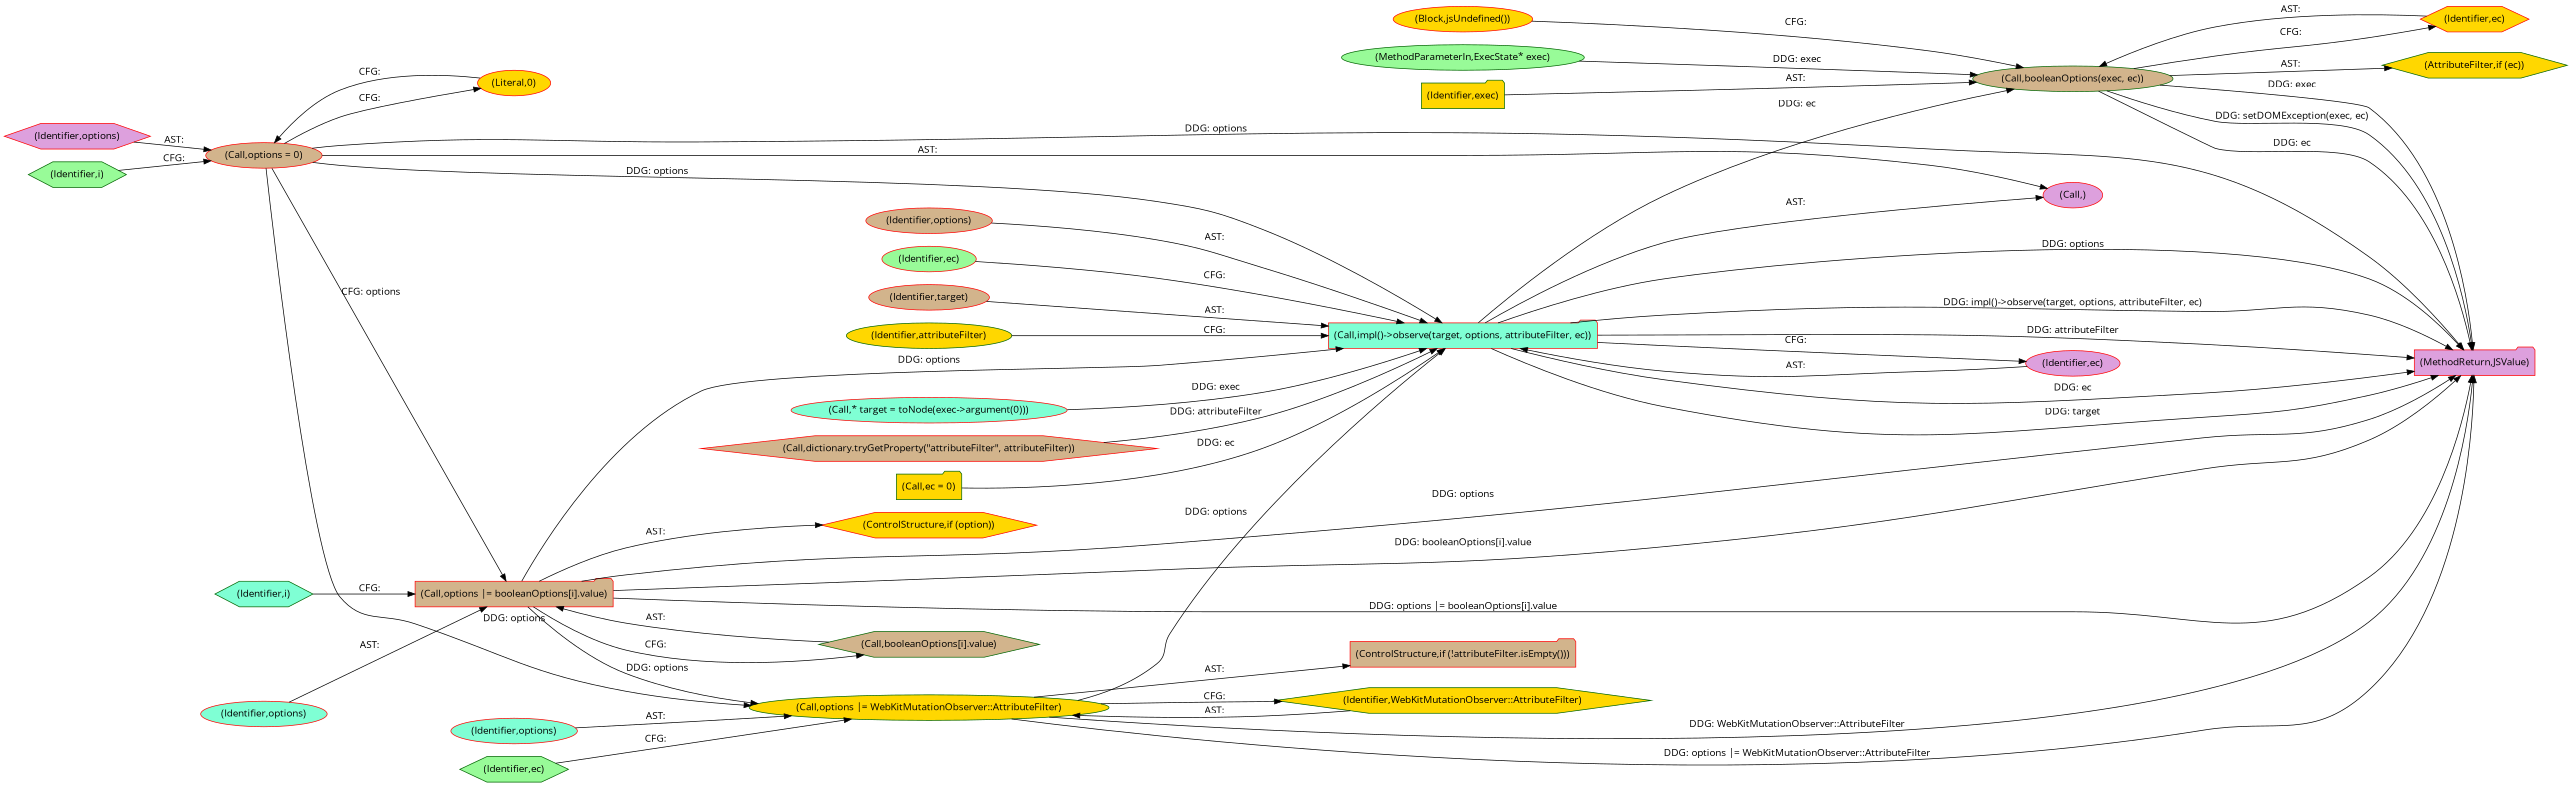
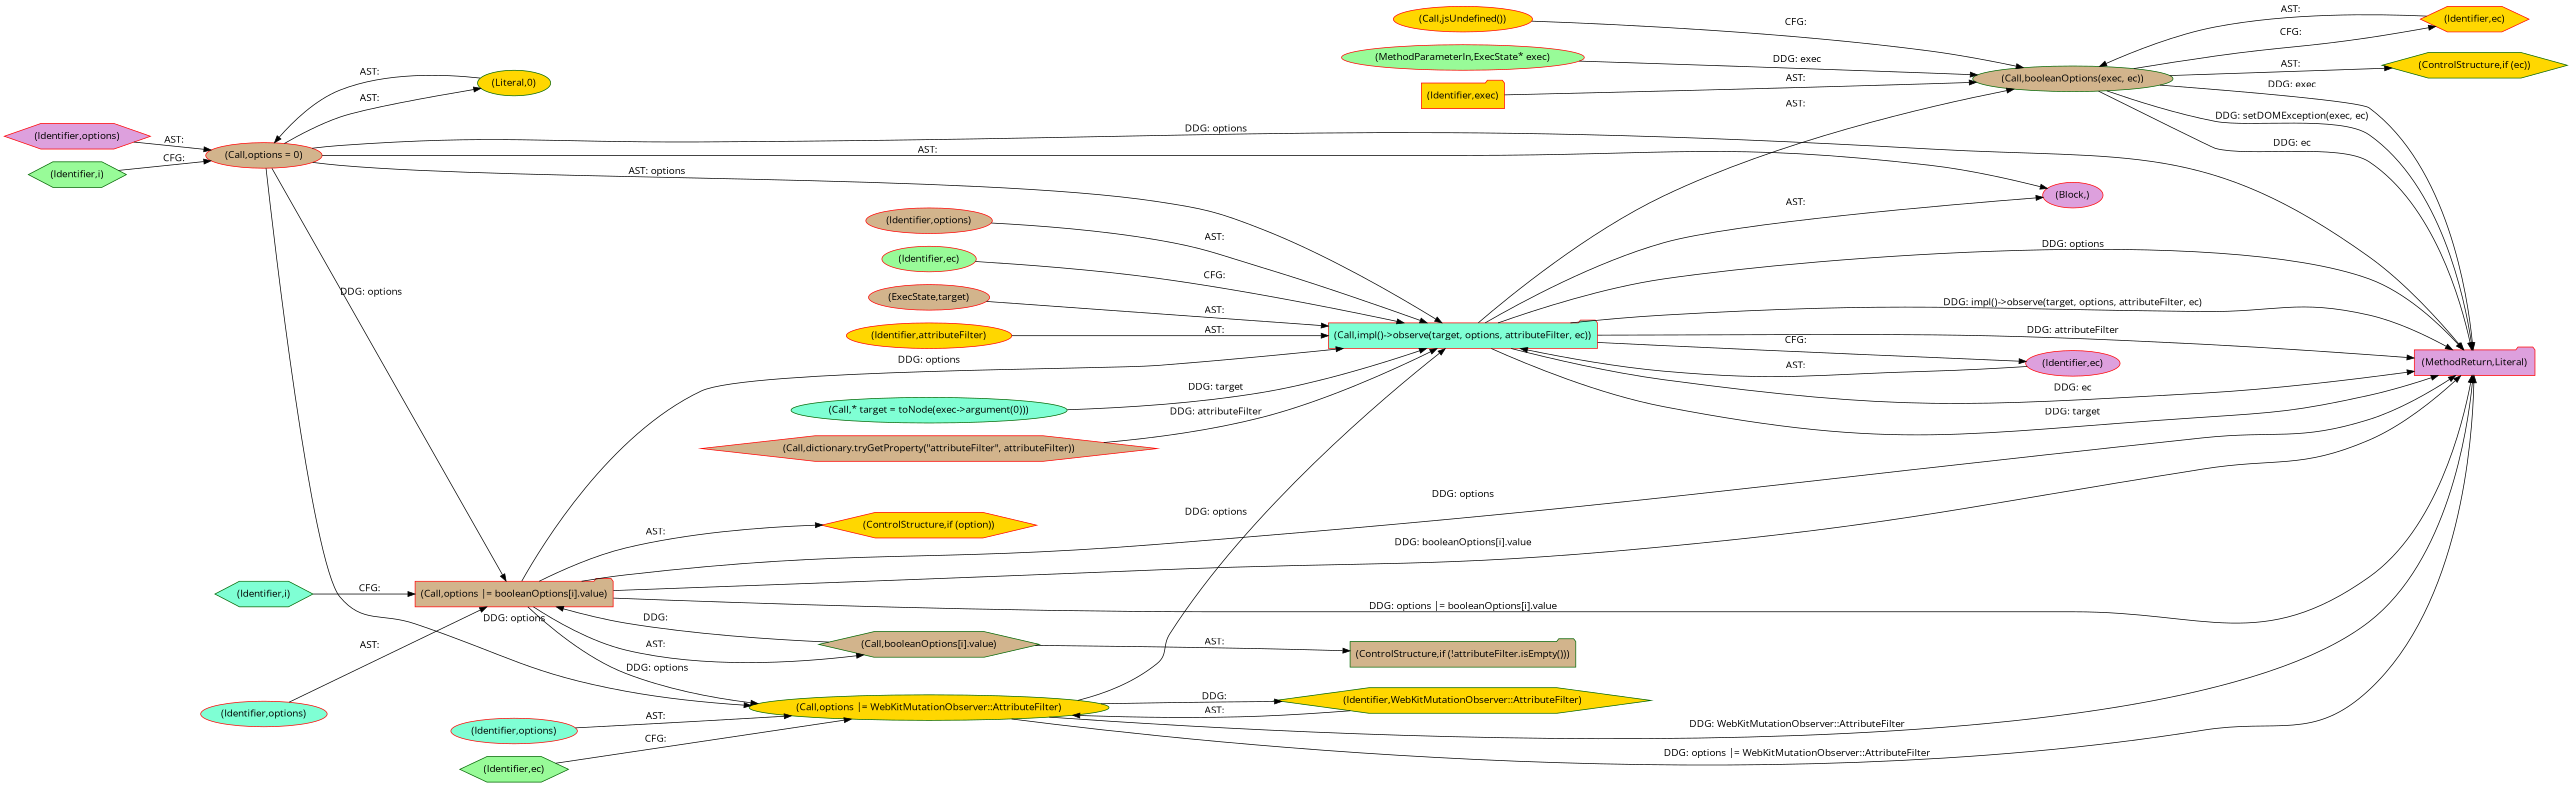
node "(Block,jsUndefined())": label "(Block,jsUndefined())" -> "(Call,jsUndefined())"
node "(MethodParameterIn,ExecState* exec)": color darkgreen -> red
node "(AttributeFilter,if (ec))": label "(AttributeFilter,if (ec))" -> "(ControlStructure,if (ec))"
edge "(Literal,0)" -> "(Call,options = 0)": label "CFG: " -> "AST: "
node "(Literal,0)": color red -> darkgreen
node "(Identifier,exec)": color darkgreen -> red
edge "(Call,options = 0)" -> "(Literal,0)": label "CFG: " -> "AST: "
edge "(Call,impl()->observe(target, options, attributeFilter, ec))" -> "(Call,booleanOptions(exec, ec))": label "DDG: ec" -> "AST: "
edge "(Call,options = 0)" -> "(Call,impl()->observe(target, options, attributeFilter, ec))": label "DDG: options" -> "AST: options"
node "(Call,)": label "(Call,)" -> "(Block,)"
edge "(Call,options = 0)" -> "(Call,options |= booleanOptions[i].value)": label "CFG: options" -> "DDG: options"
node "(Identifier,target)": label "(Identifier,target)" -> "(ExecState,target)"
edge "(Identifier,attributeFilter)" -> "(Call,impl()->observe(target, options, attributeFilter, ec))": label "CFG: " -> "AST: "
node "(Identifier,attributeFilter)": color darkgreen -> red
node "(MethodReturn,JSValue)": label "(MethodReturn,JSValue)" -> "(MethodReturn,Literal)"
edge "(Call,* target = toNode(exec->argument(0)))" -> "(Call,impl()->observe(target, options, attributeFilter, ec))": label "DDG: exec" -> "DDG: target"
node "(Call,* target = toNode(exec->argument(0)))": color red -> darkgreen
node "(Call,ec = 0)": removed
edge "(Call,booleanOptions[i].value)" -> "(Call,options |= booleanOptions[i].value)": label "AST: " -> "DDG: "
edge "(Call,options |= booleanOptions[i].value)" -> "(Call,booleanOptions[i].value)": label "CFG: " -> "AST: "
node "(ControlStructure,if (!attributeFilter.isEmpty()))": color red -> darkgreen
edge "(Call,options |= WebKitMutationObserver::AttributeFilter)" -> "(ControlStructure,if (!attributeFilter.isEmpty()))": now "(Call,booleanOptions[i].value)" -> "(ControlStructure,if (!attributeFilter.isEmpty()))"
edge "(Call,options |= WebKitMutationObserver::AttributeFilter)" -> "(Identifier,WebKitMutationObserver::AttributeFilter)": label "CFG: " -> "DDG: "
